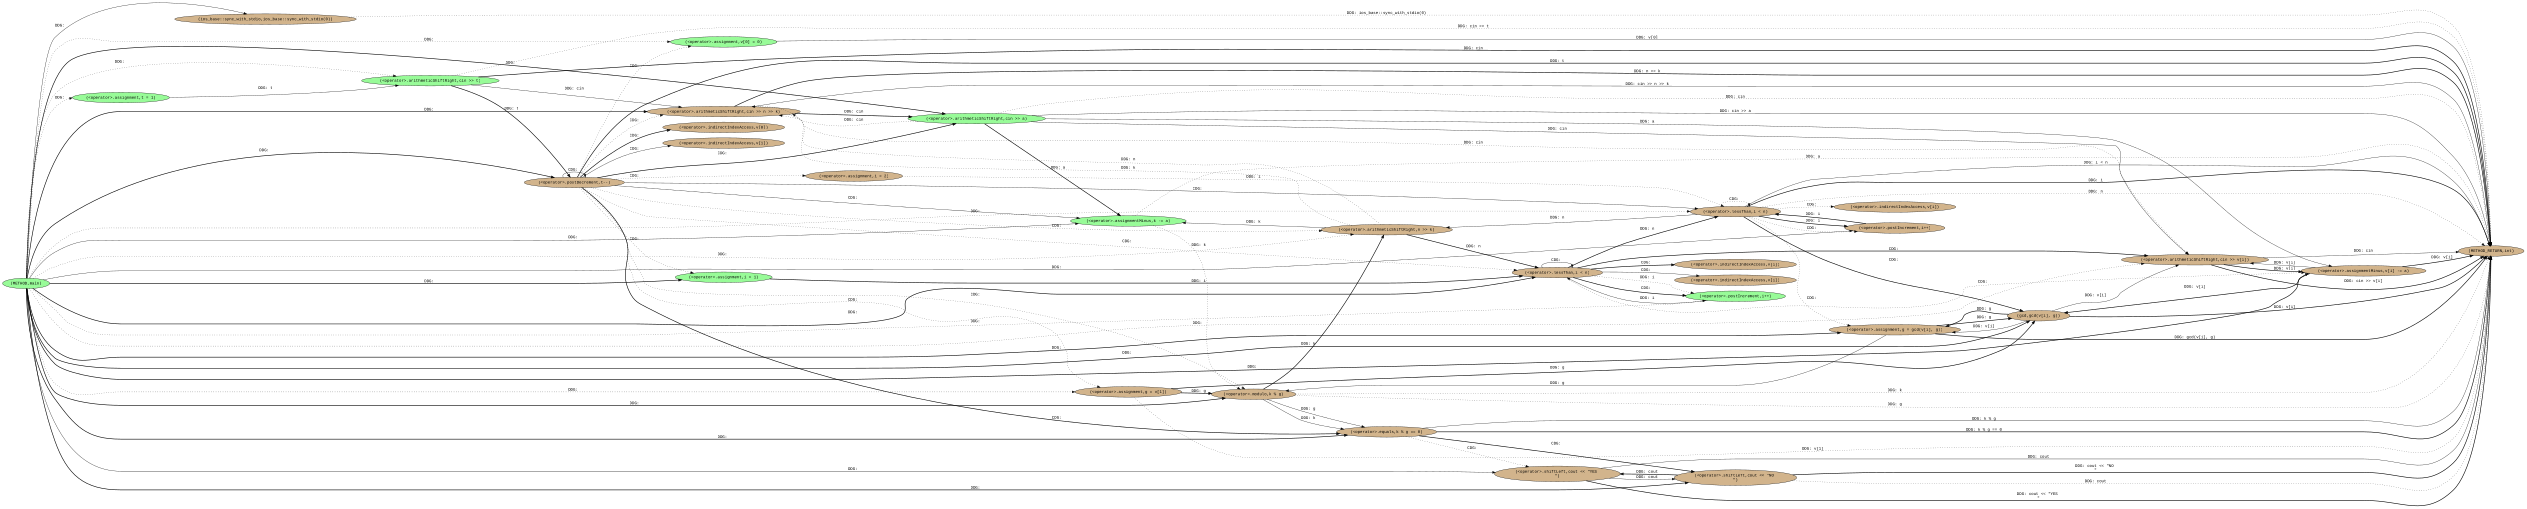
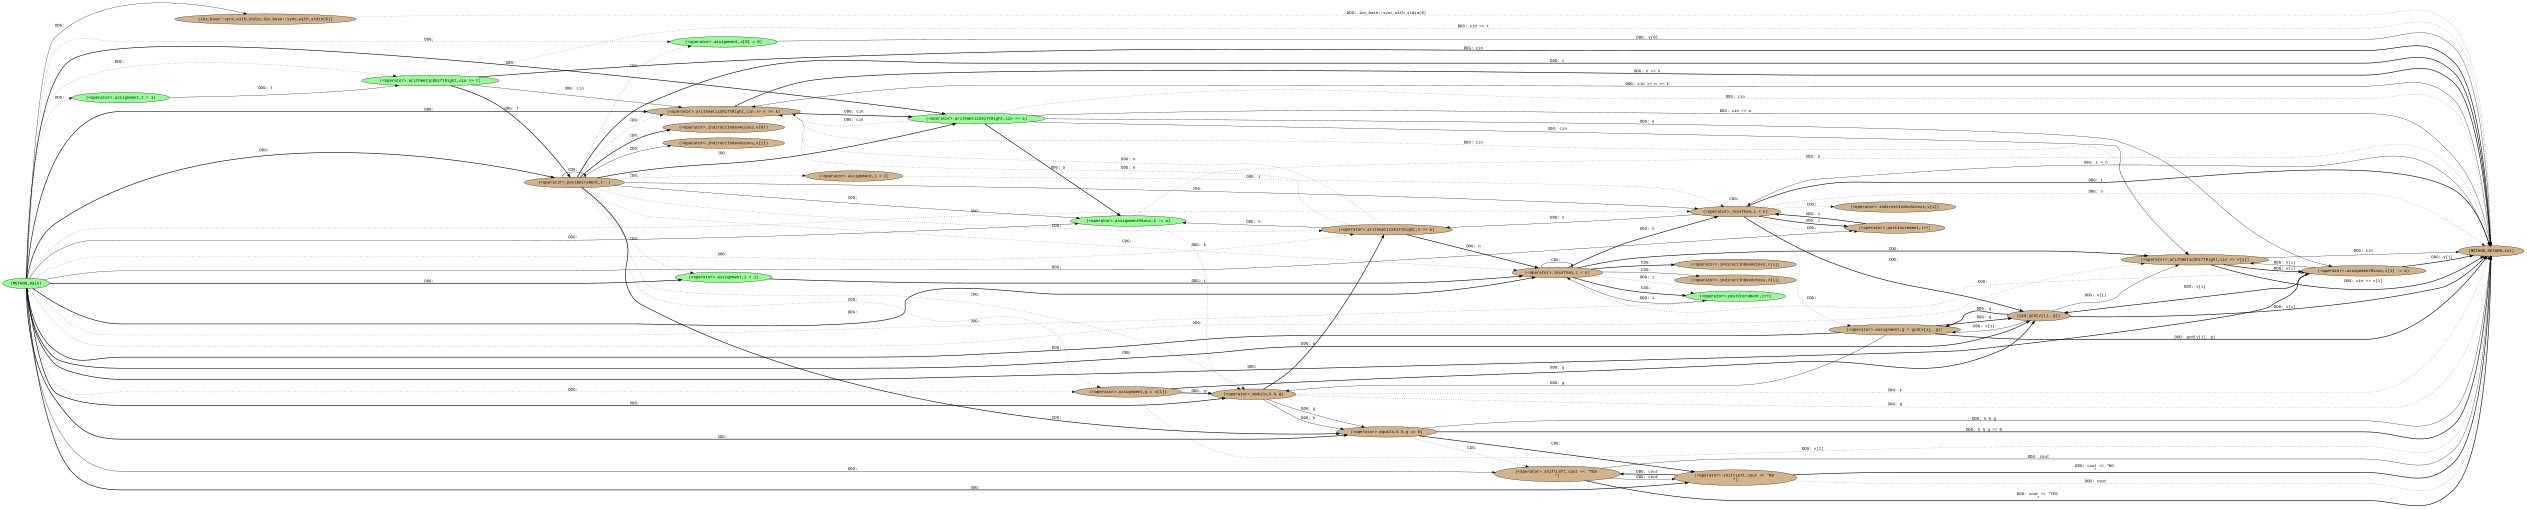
edge "(METHOD,main)" -> "(<operator>.assignment,g = gcd(v[i], g))": reversed
